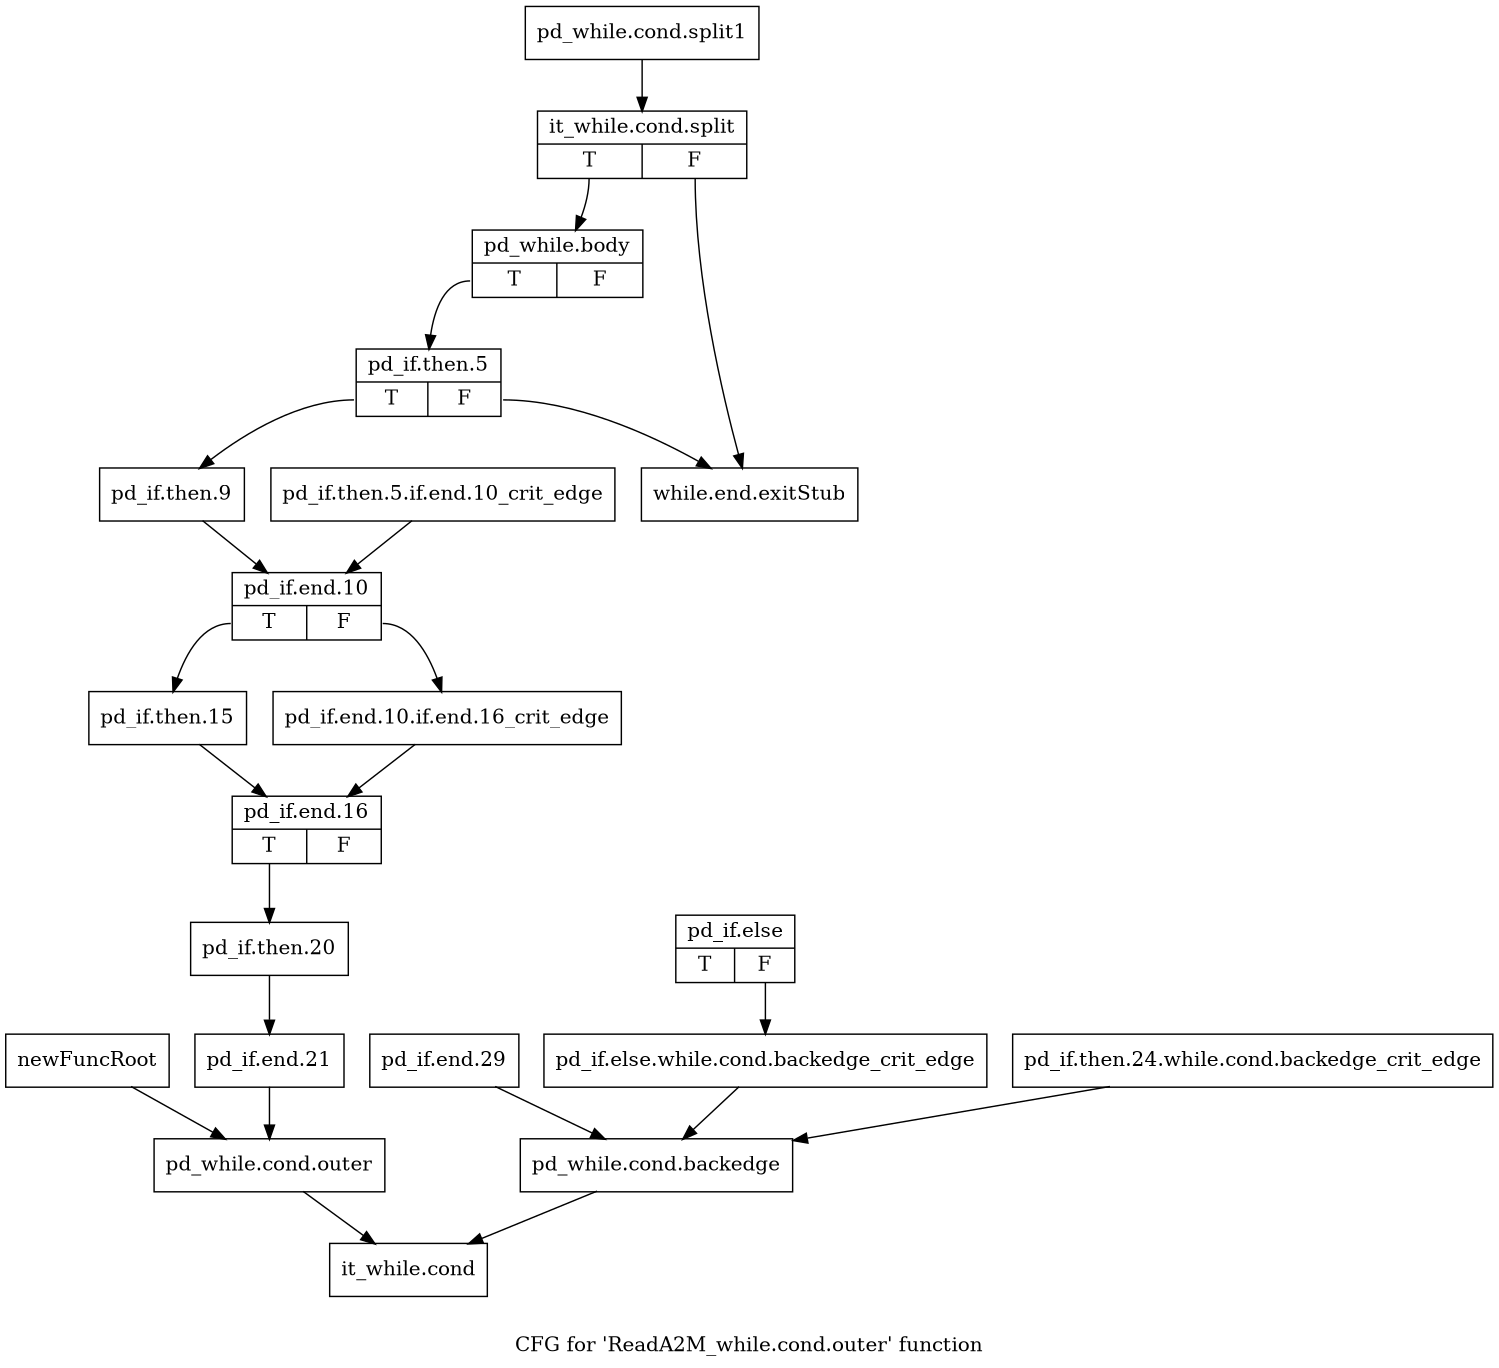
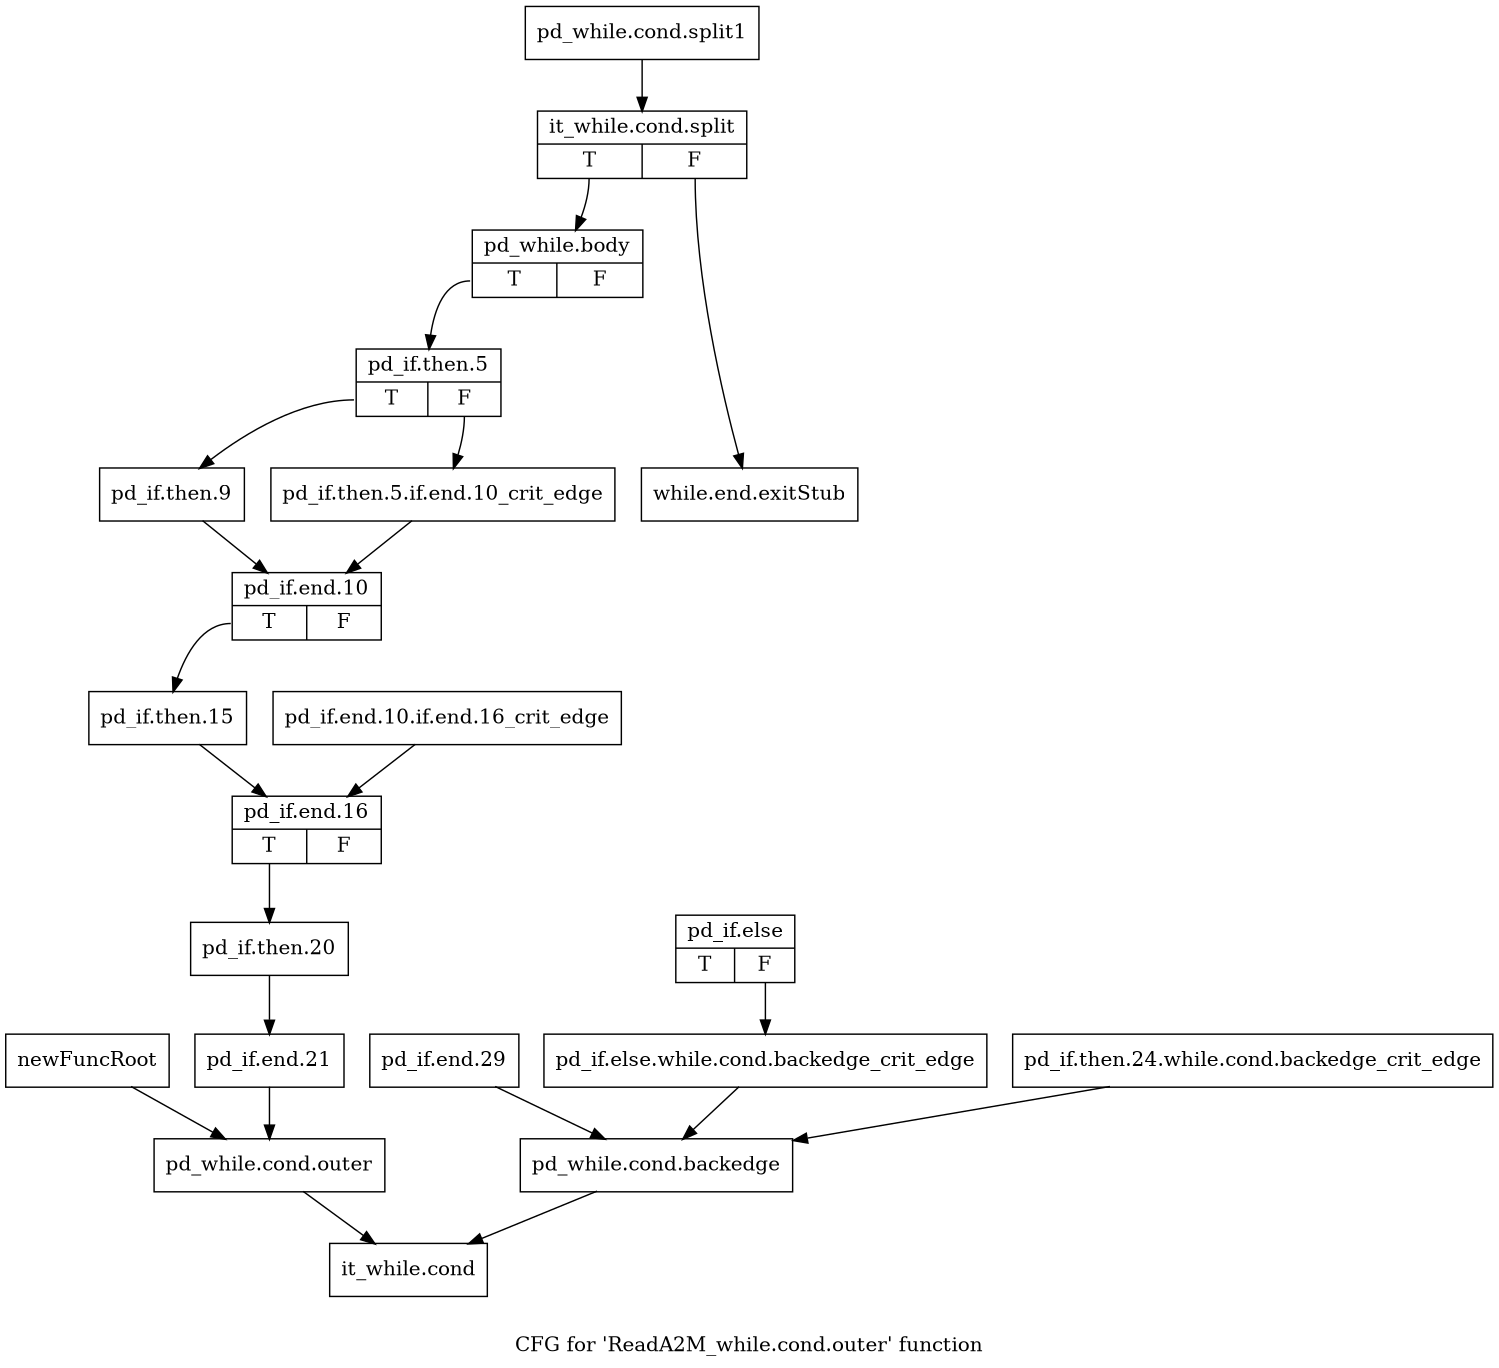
edge "pd_if.then.5" -> "while.end.exitStub": now "pd_if.then.5" -> "pd_if.then.5.if.end.10_crit_edge"
edge "pd_if.end.10" -> "pd_if.end.10.if.end.16_crit_edge": removed
